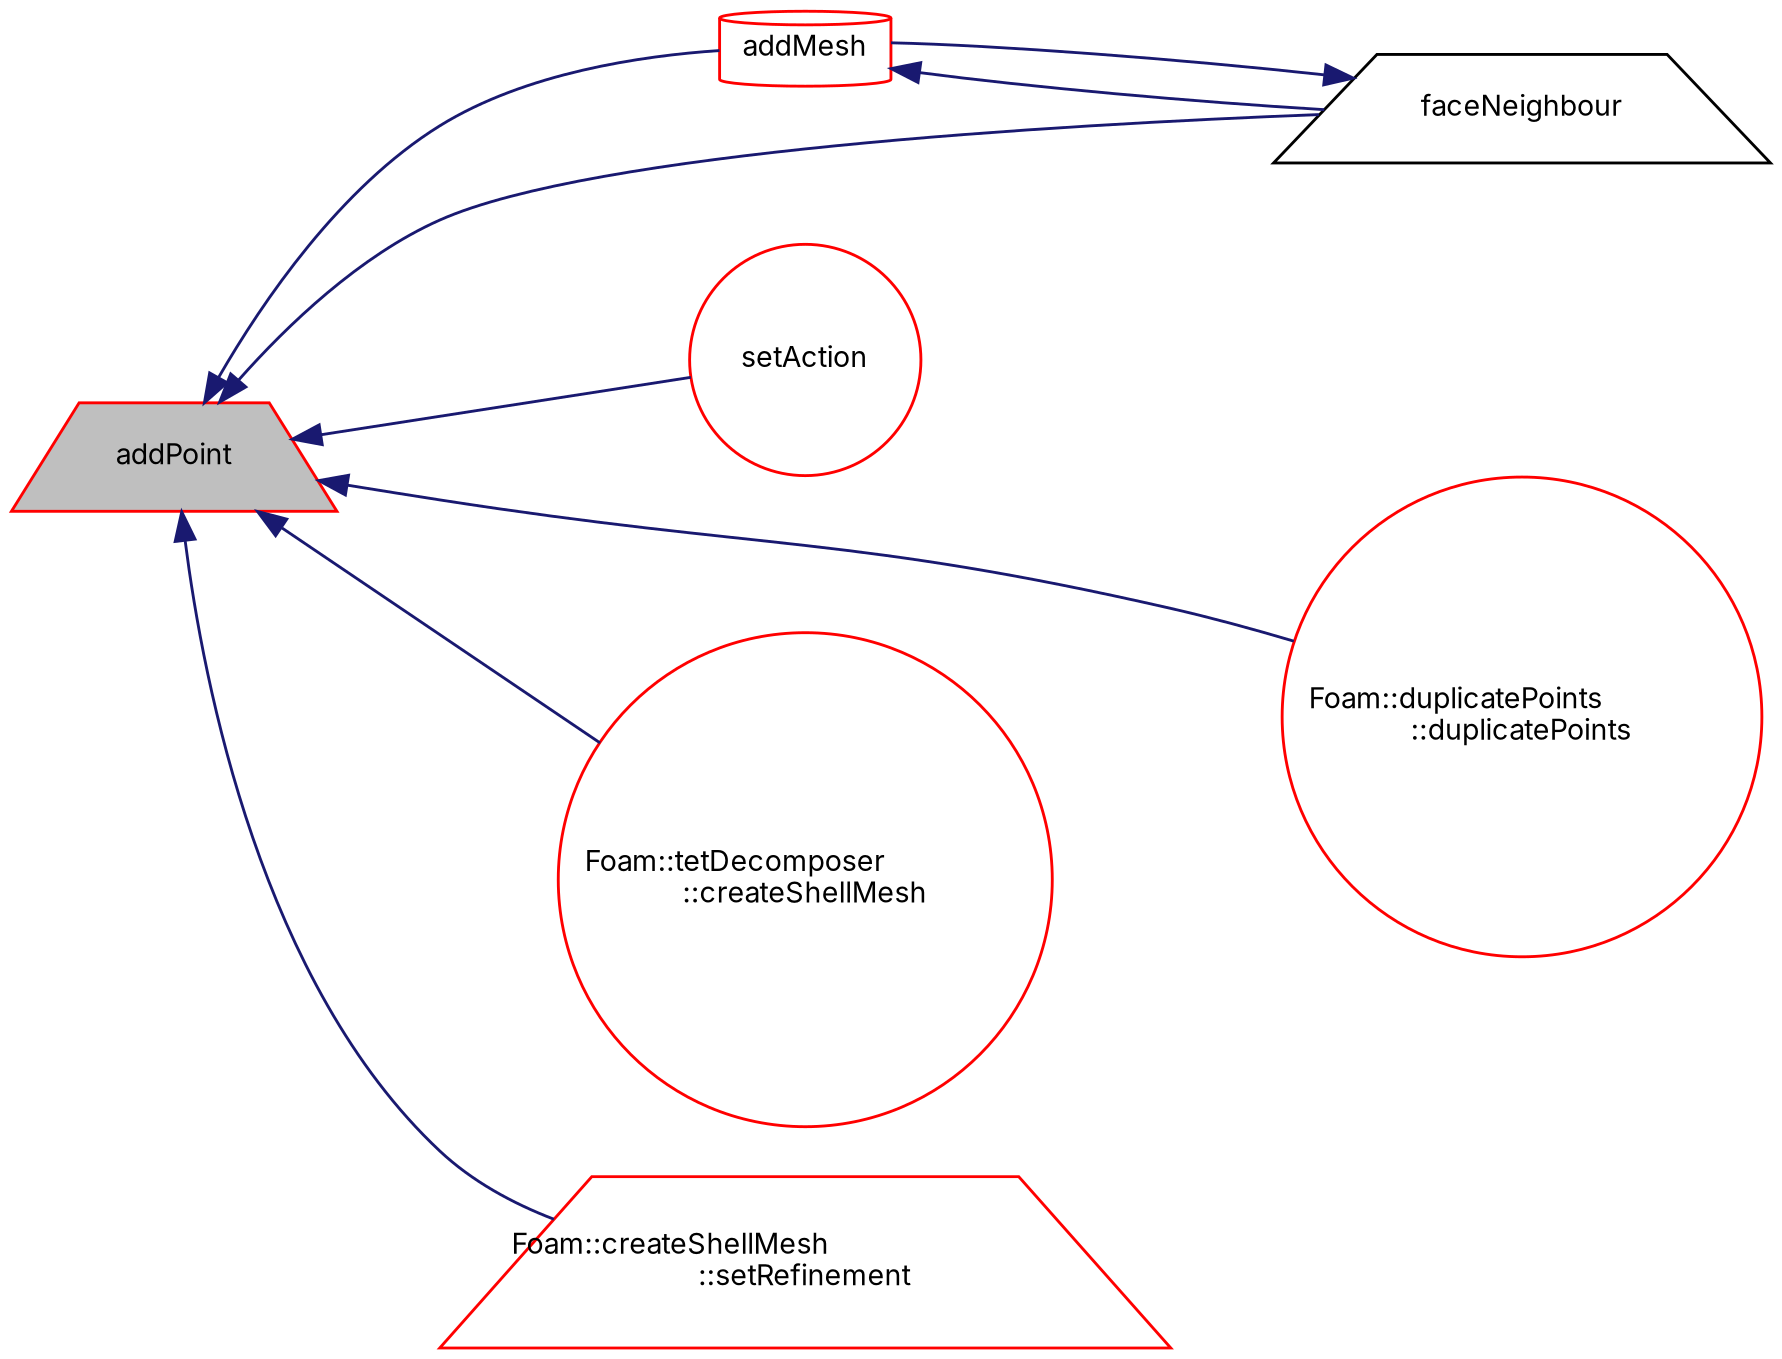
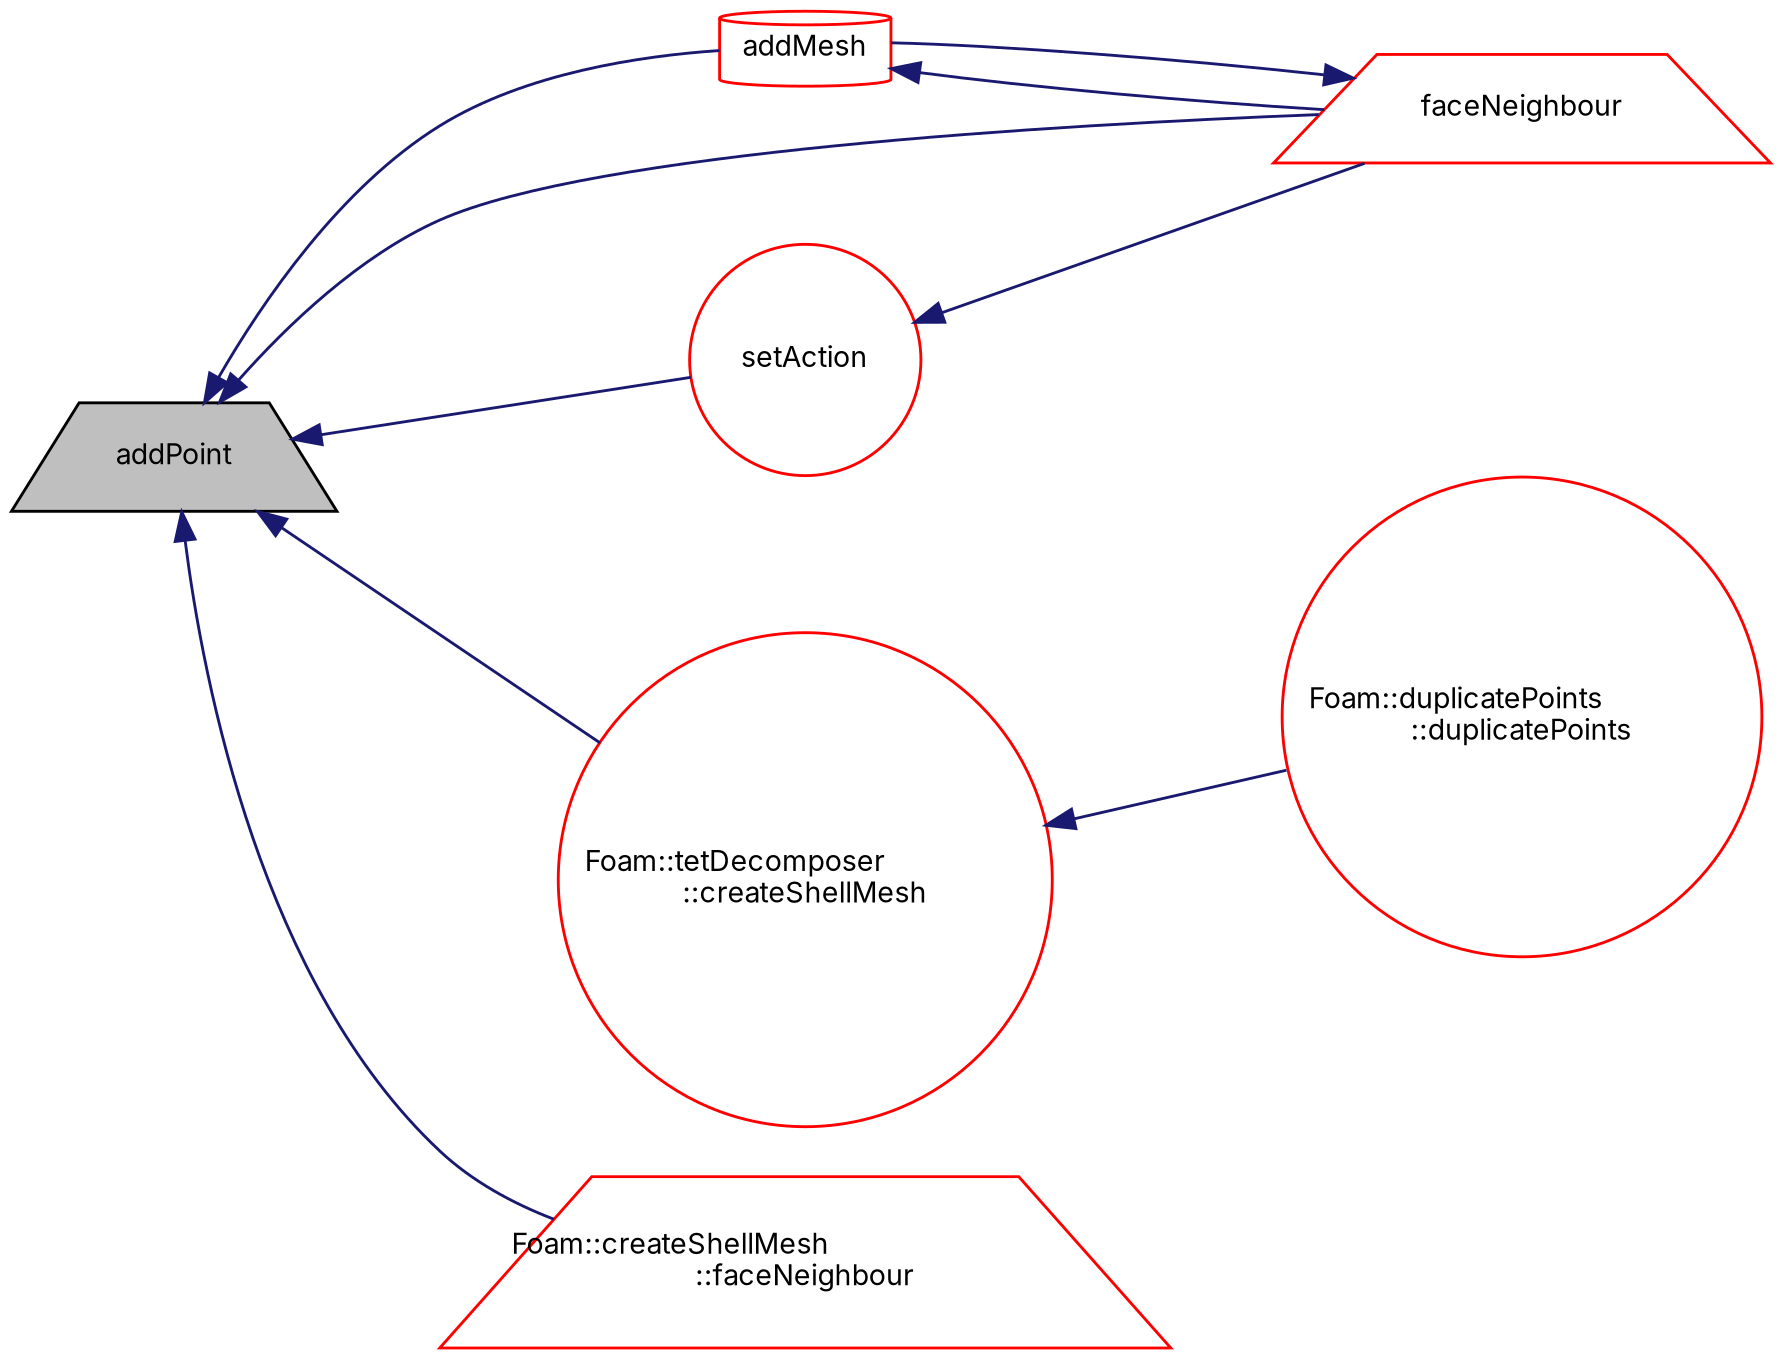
node "faceNeighbour": color black -> red
edge "faceNeighbour" -> "setAction": added
node "addPoint": color red -> black
edge "Foam::duplicatePoints ::duplicatePoints" -> "addPoint": now "Foam::duplicatePoints ::duplicatePoints" -> "Foam::tetDecomposer ::createShellMesh"
node "Foam::createShellMesh ::setRefinement": label "Foam::createShellMesh ::setRefinement" -> "Foam::createShellMesh ::faceNeighbour"
